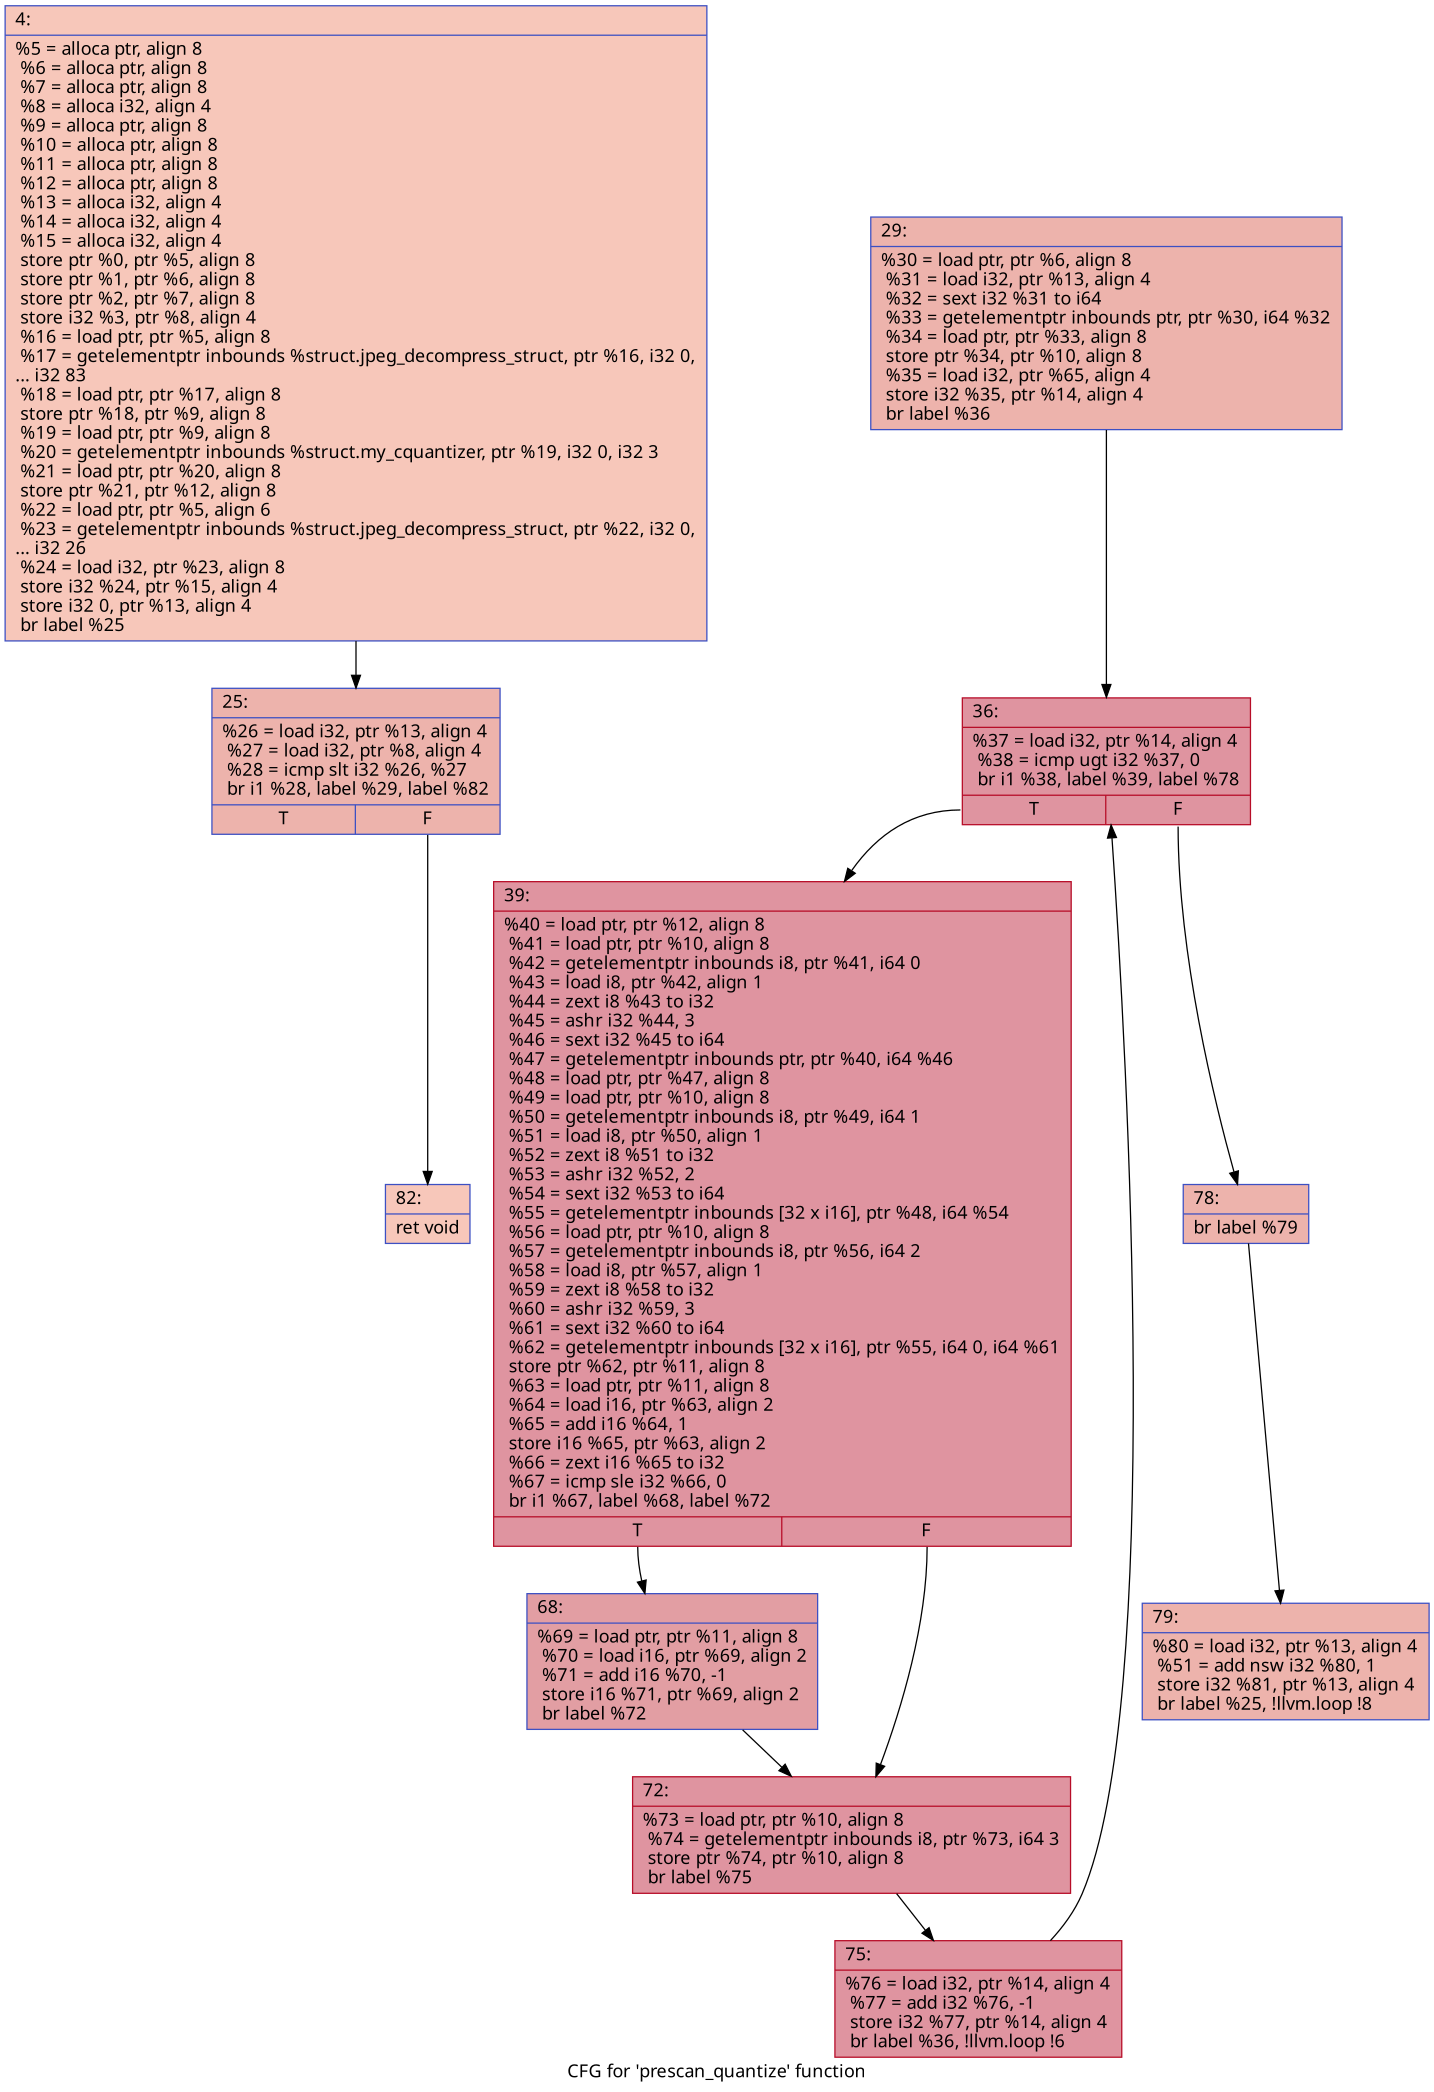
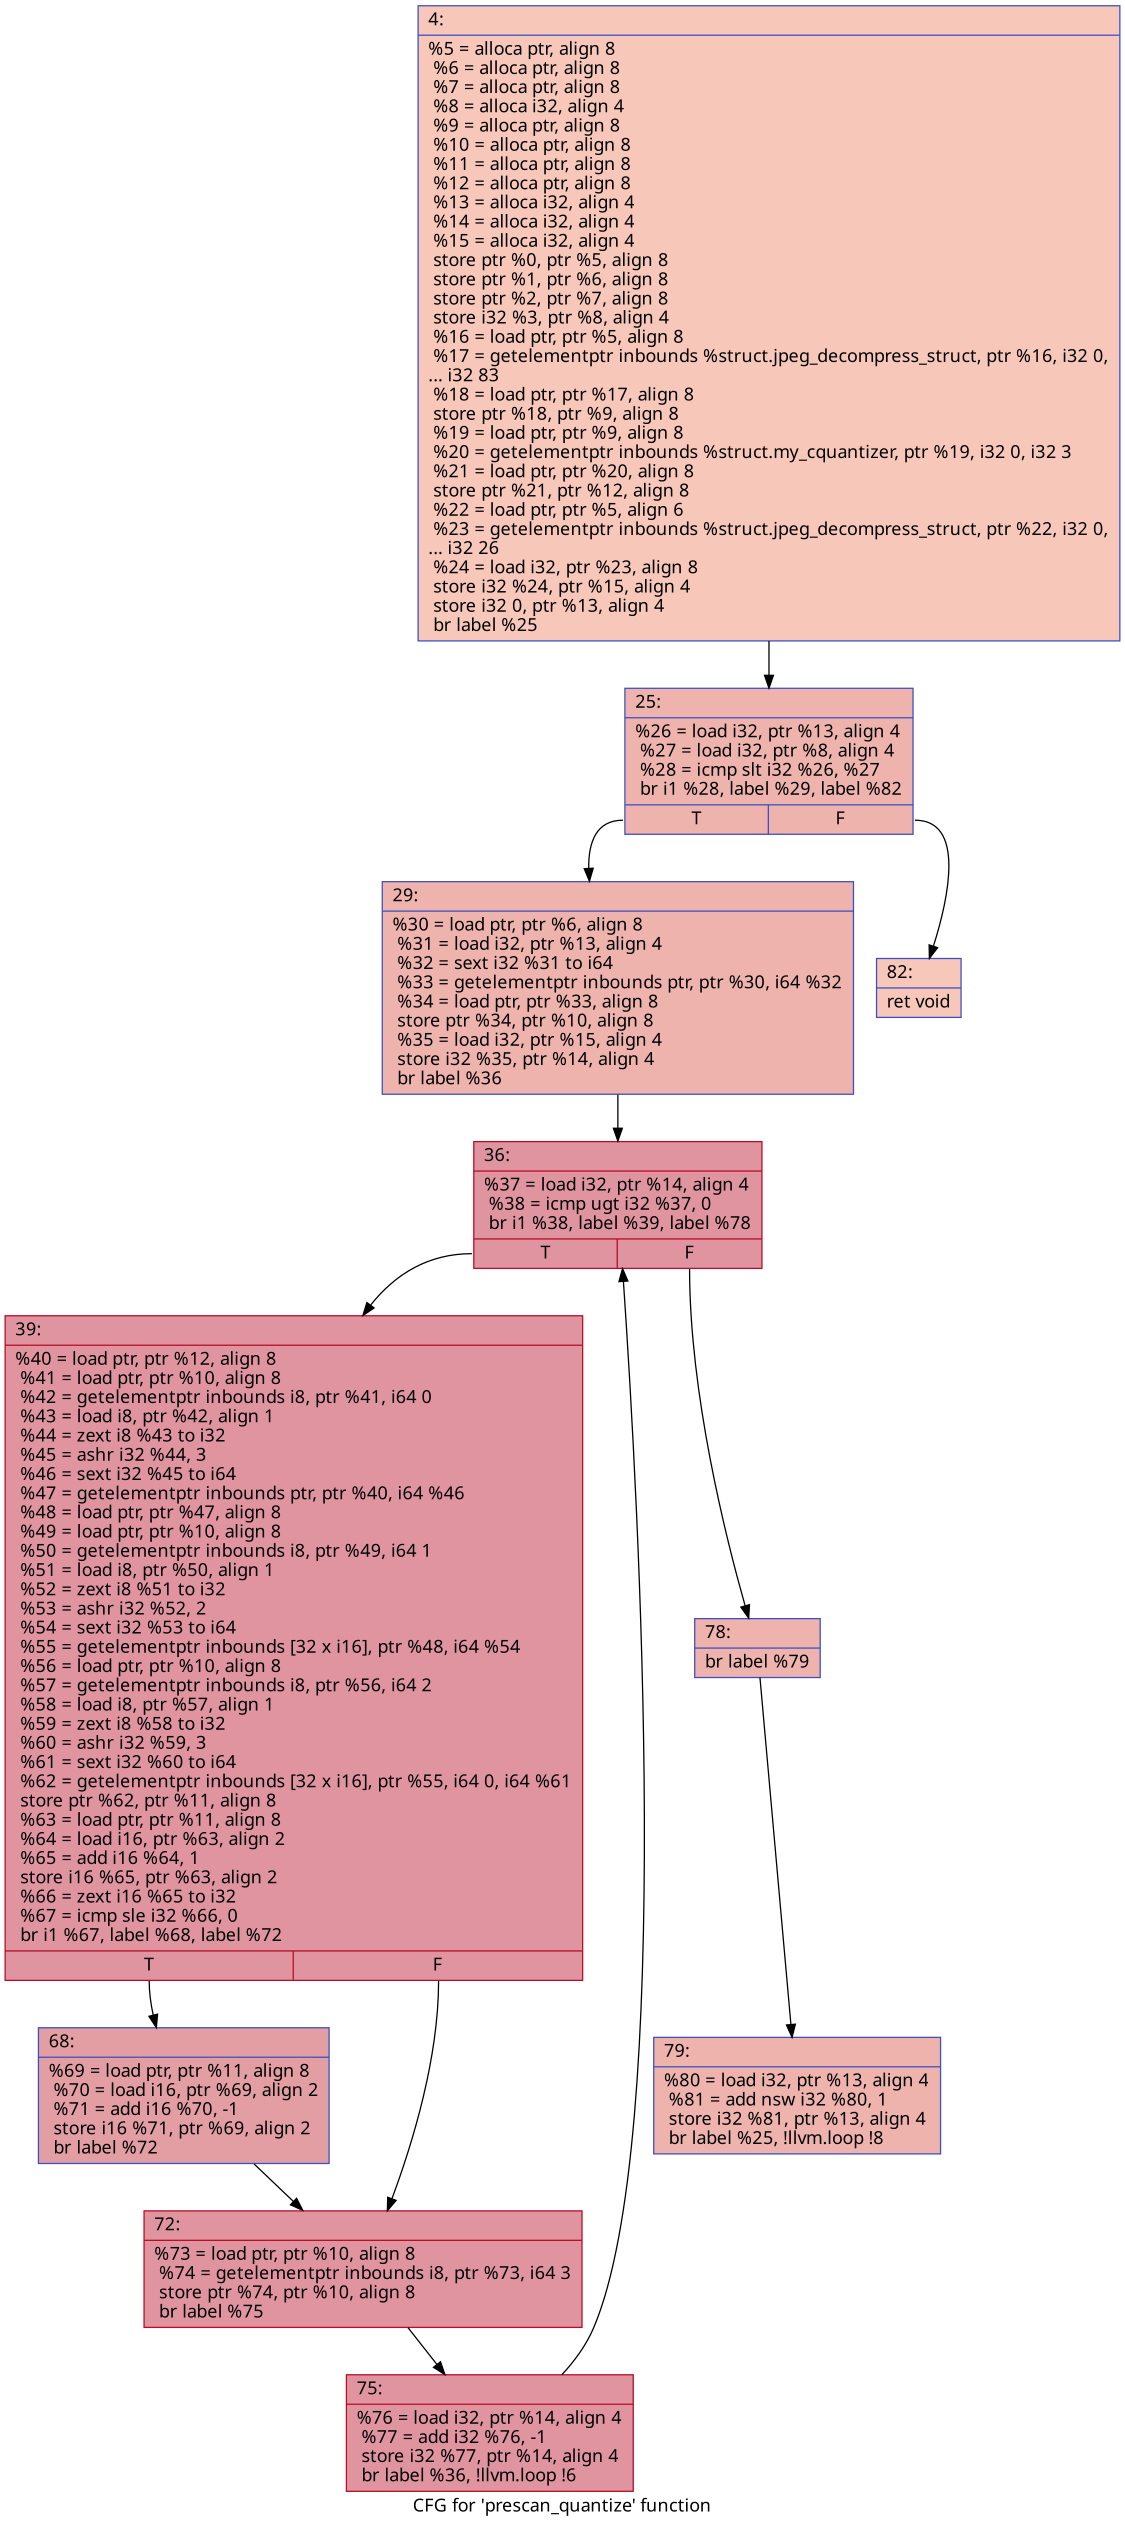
node "29:": text "%35 = load i32, ptr %65, align 4" -> "%35 = load i32, ptr %15, align 4"
edge "25:" -> "29:": added
node "79:": text "%51 = add nsw i32 %80, 1" -> "%81 = add nsw i32 %80, 1"
